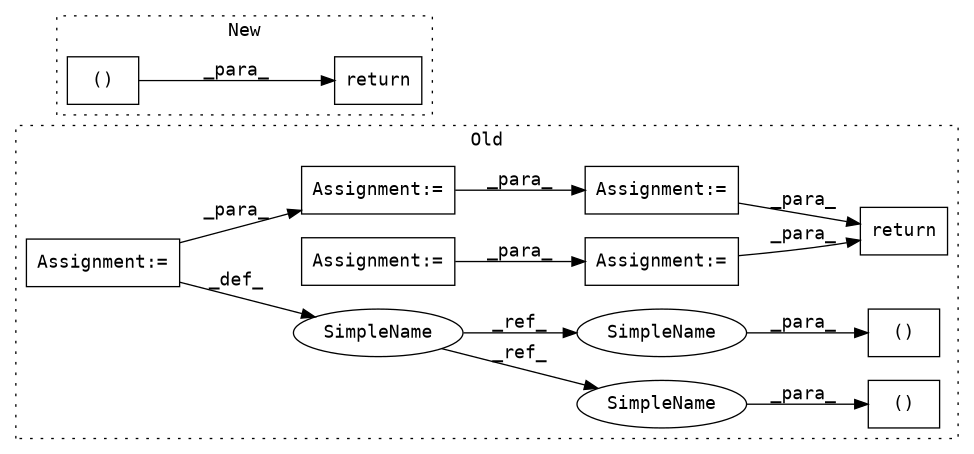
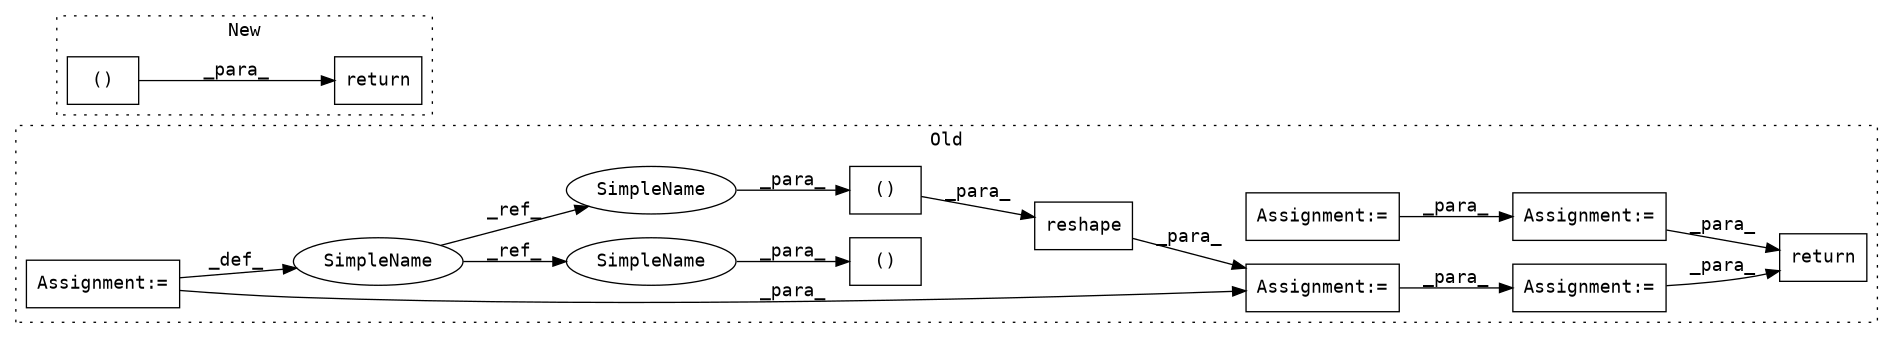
node "reshape": added
